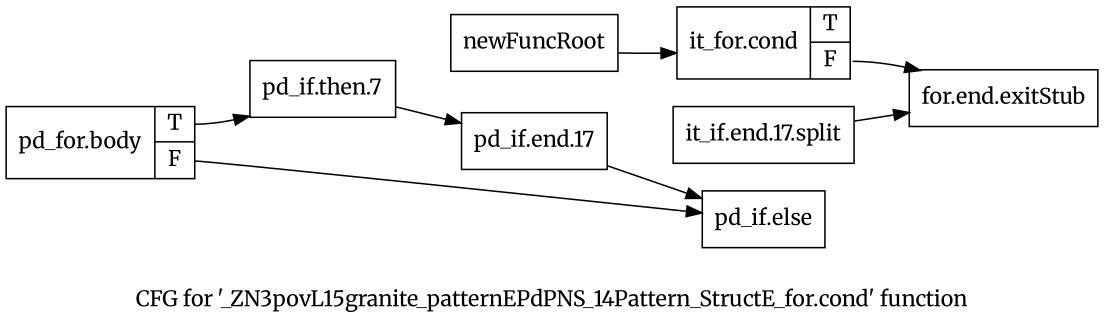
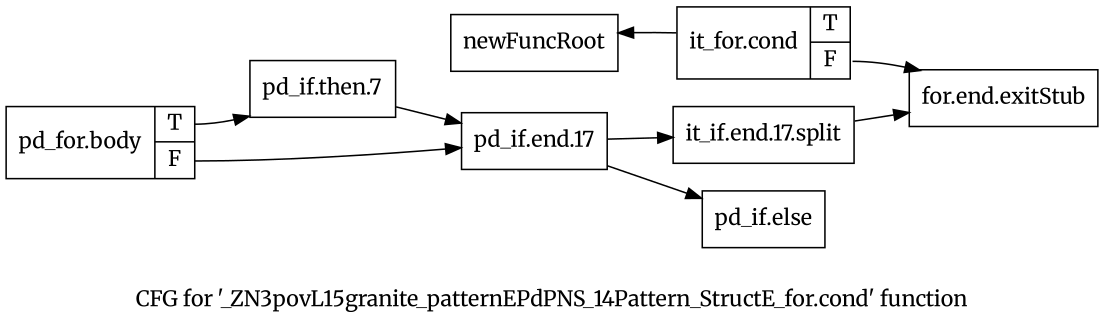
edge "newFuncRoot" -> "it_for.cond": reversed
edge "pd_if.end.17" -> "it_if.end.17.split": added
edge "pd_for.body" -> "pd_if.else": now "pd_for.body" -> "pd_if.end.17"
